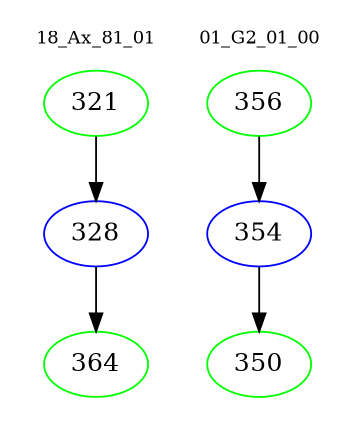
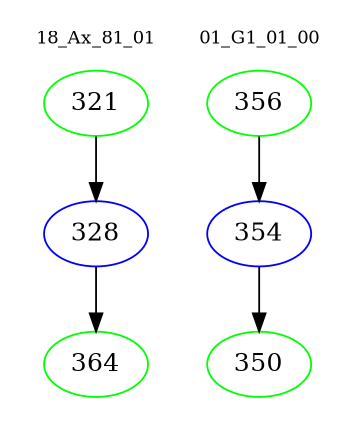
cluster "01_G2_01_00": label "01_G2_01_00" -> "01_G1_01_00"
